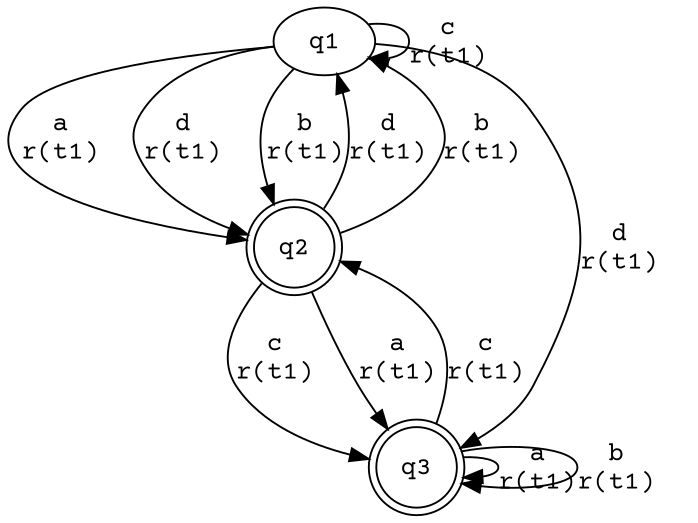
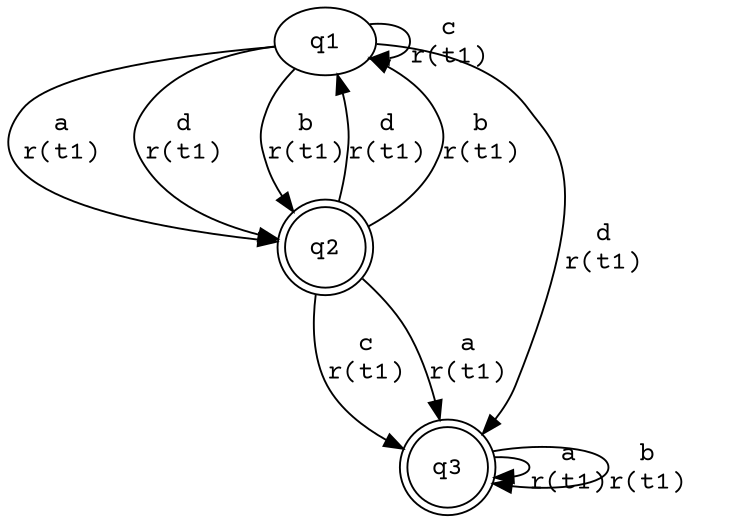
edge "q3" -> "q2": removed, label "c r(t1)"
